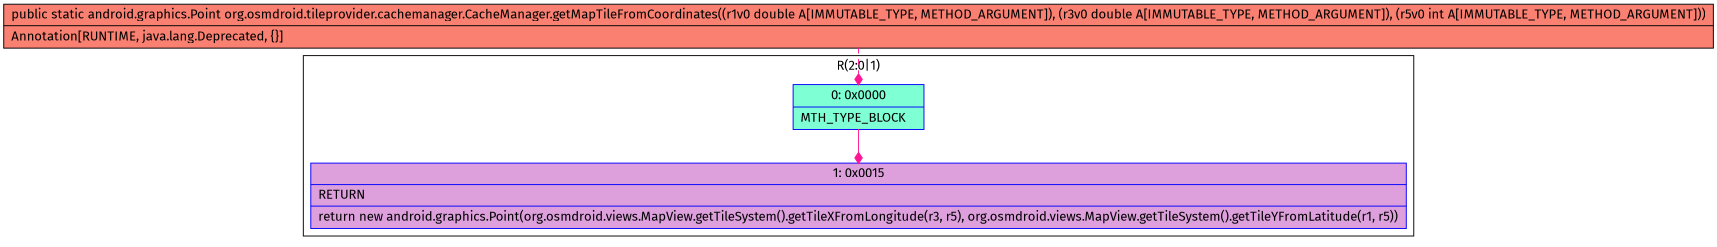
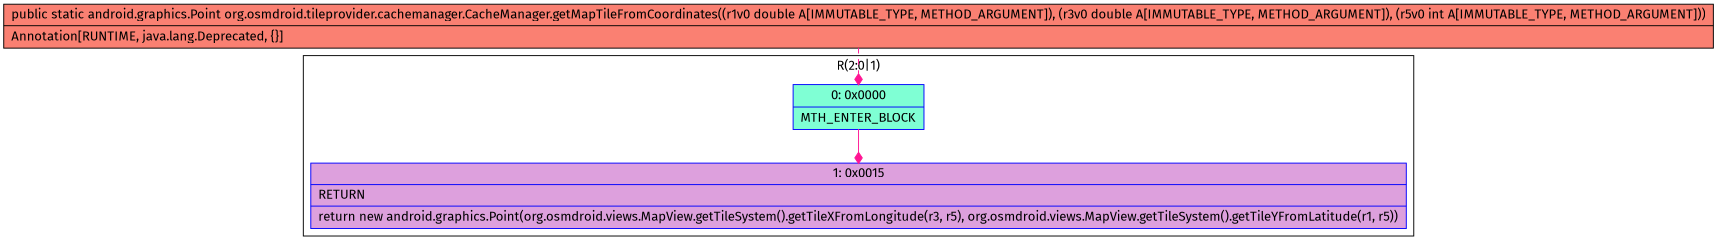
node "0: 0x0000": text "MTH_TYPE_BLOCK" -> "MTH_ENTER_BLOCK"
